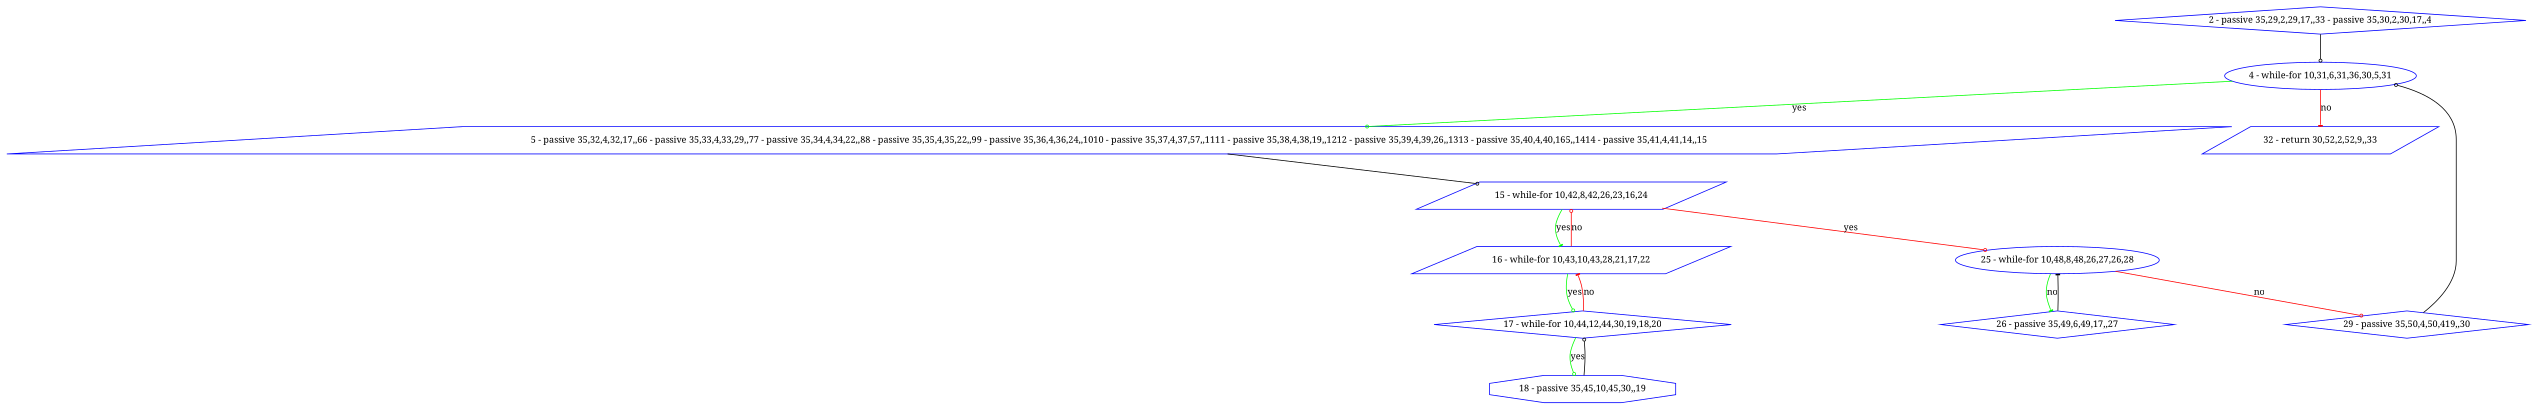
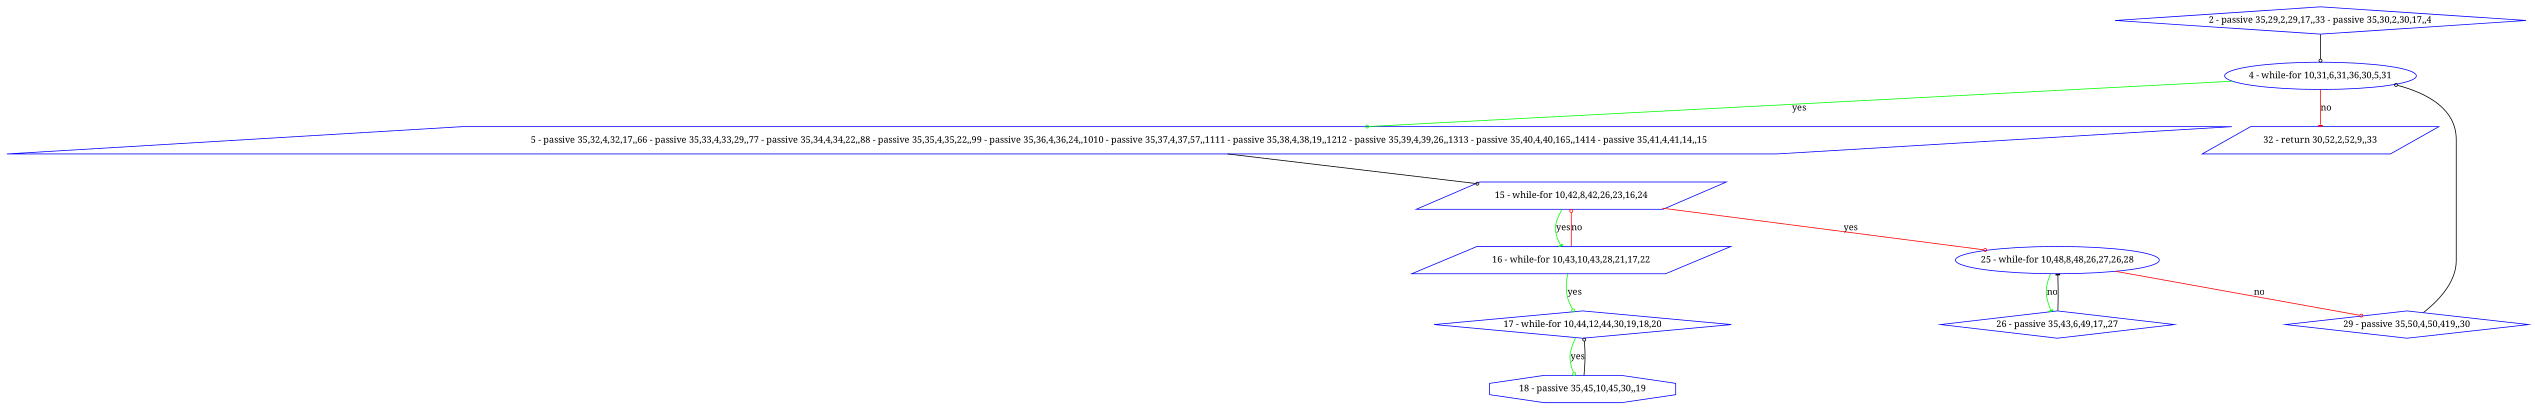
edge "17 - while-for 10,44,12,44,30,19,18,20" -> "16 - while-for 10,43,10,43,28,21,17,22": removed, label "no"
node "26 - passive 35,49,6,49,17,,27": label "26 - passive 35,49,6,49,17,,27" -> "26 - passive 35,43,6,49,17,,27"
